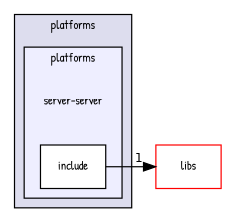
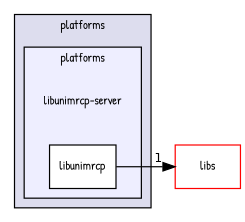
node "server-server": label "server-server" -> "libunimrcp-server"
node "include": label "include" -> "libunimrcp"
